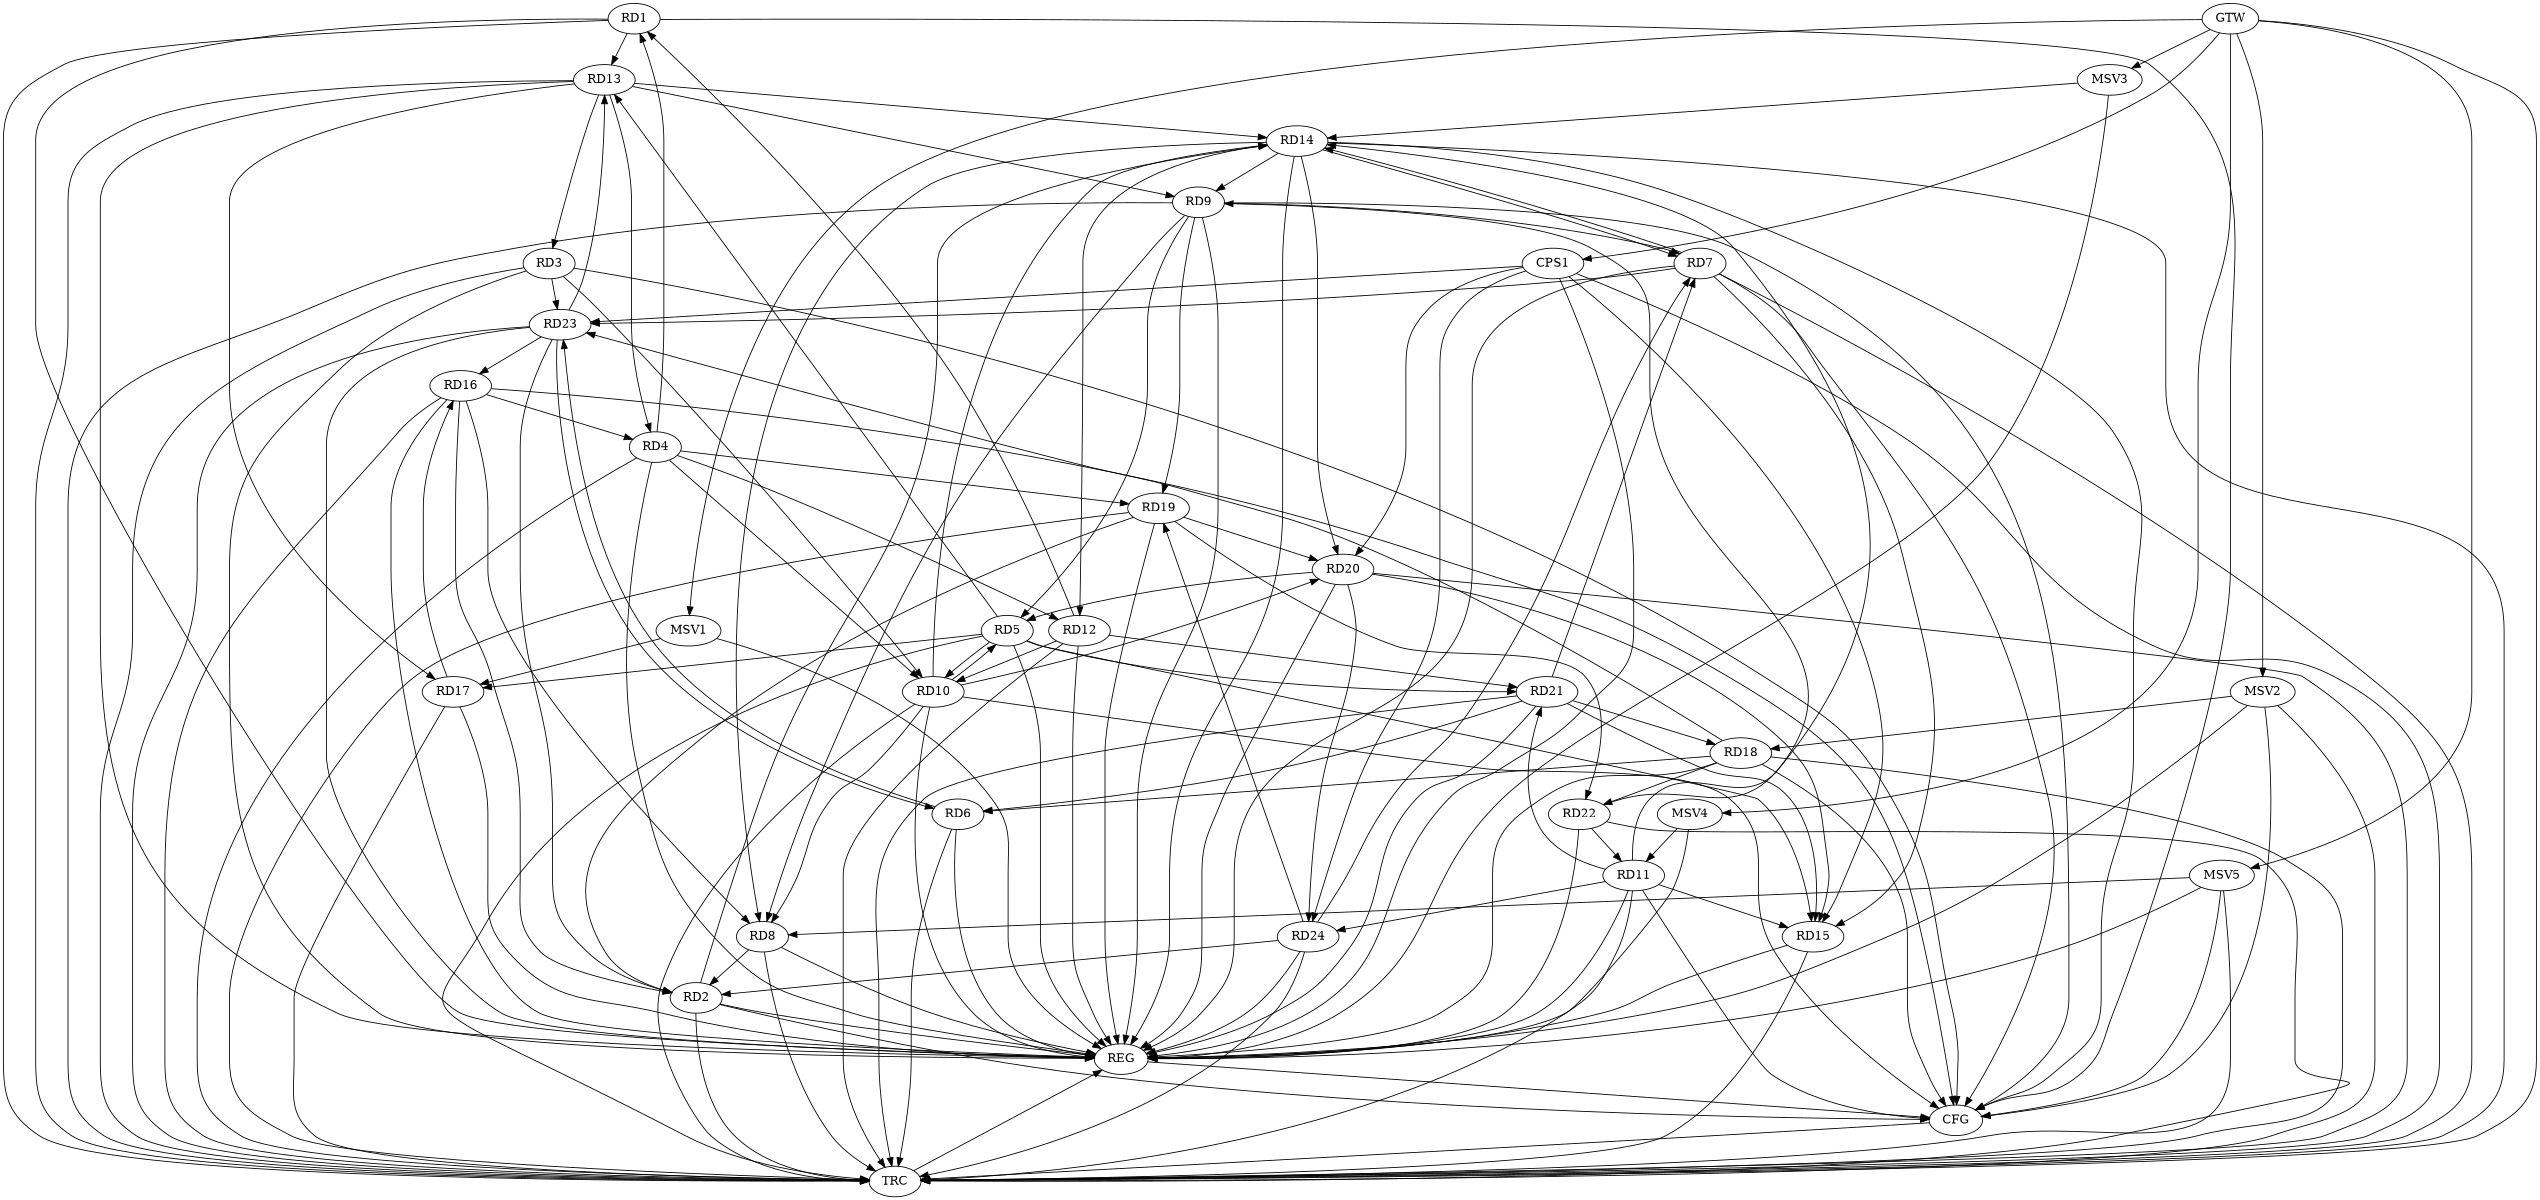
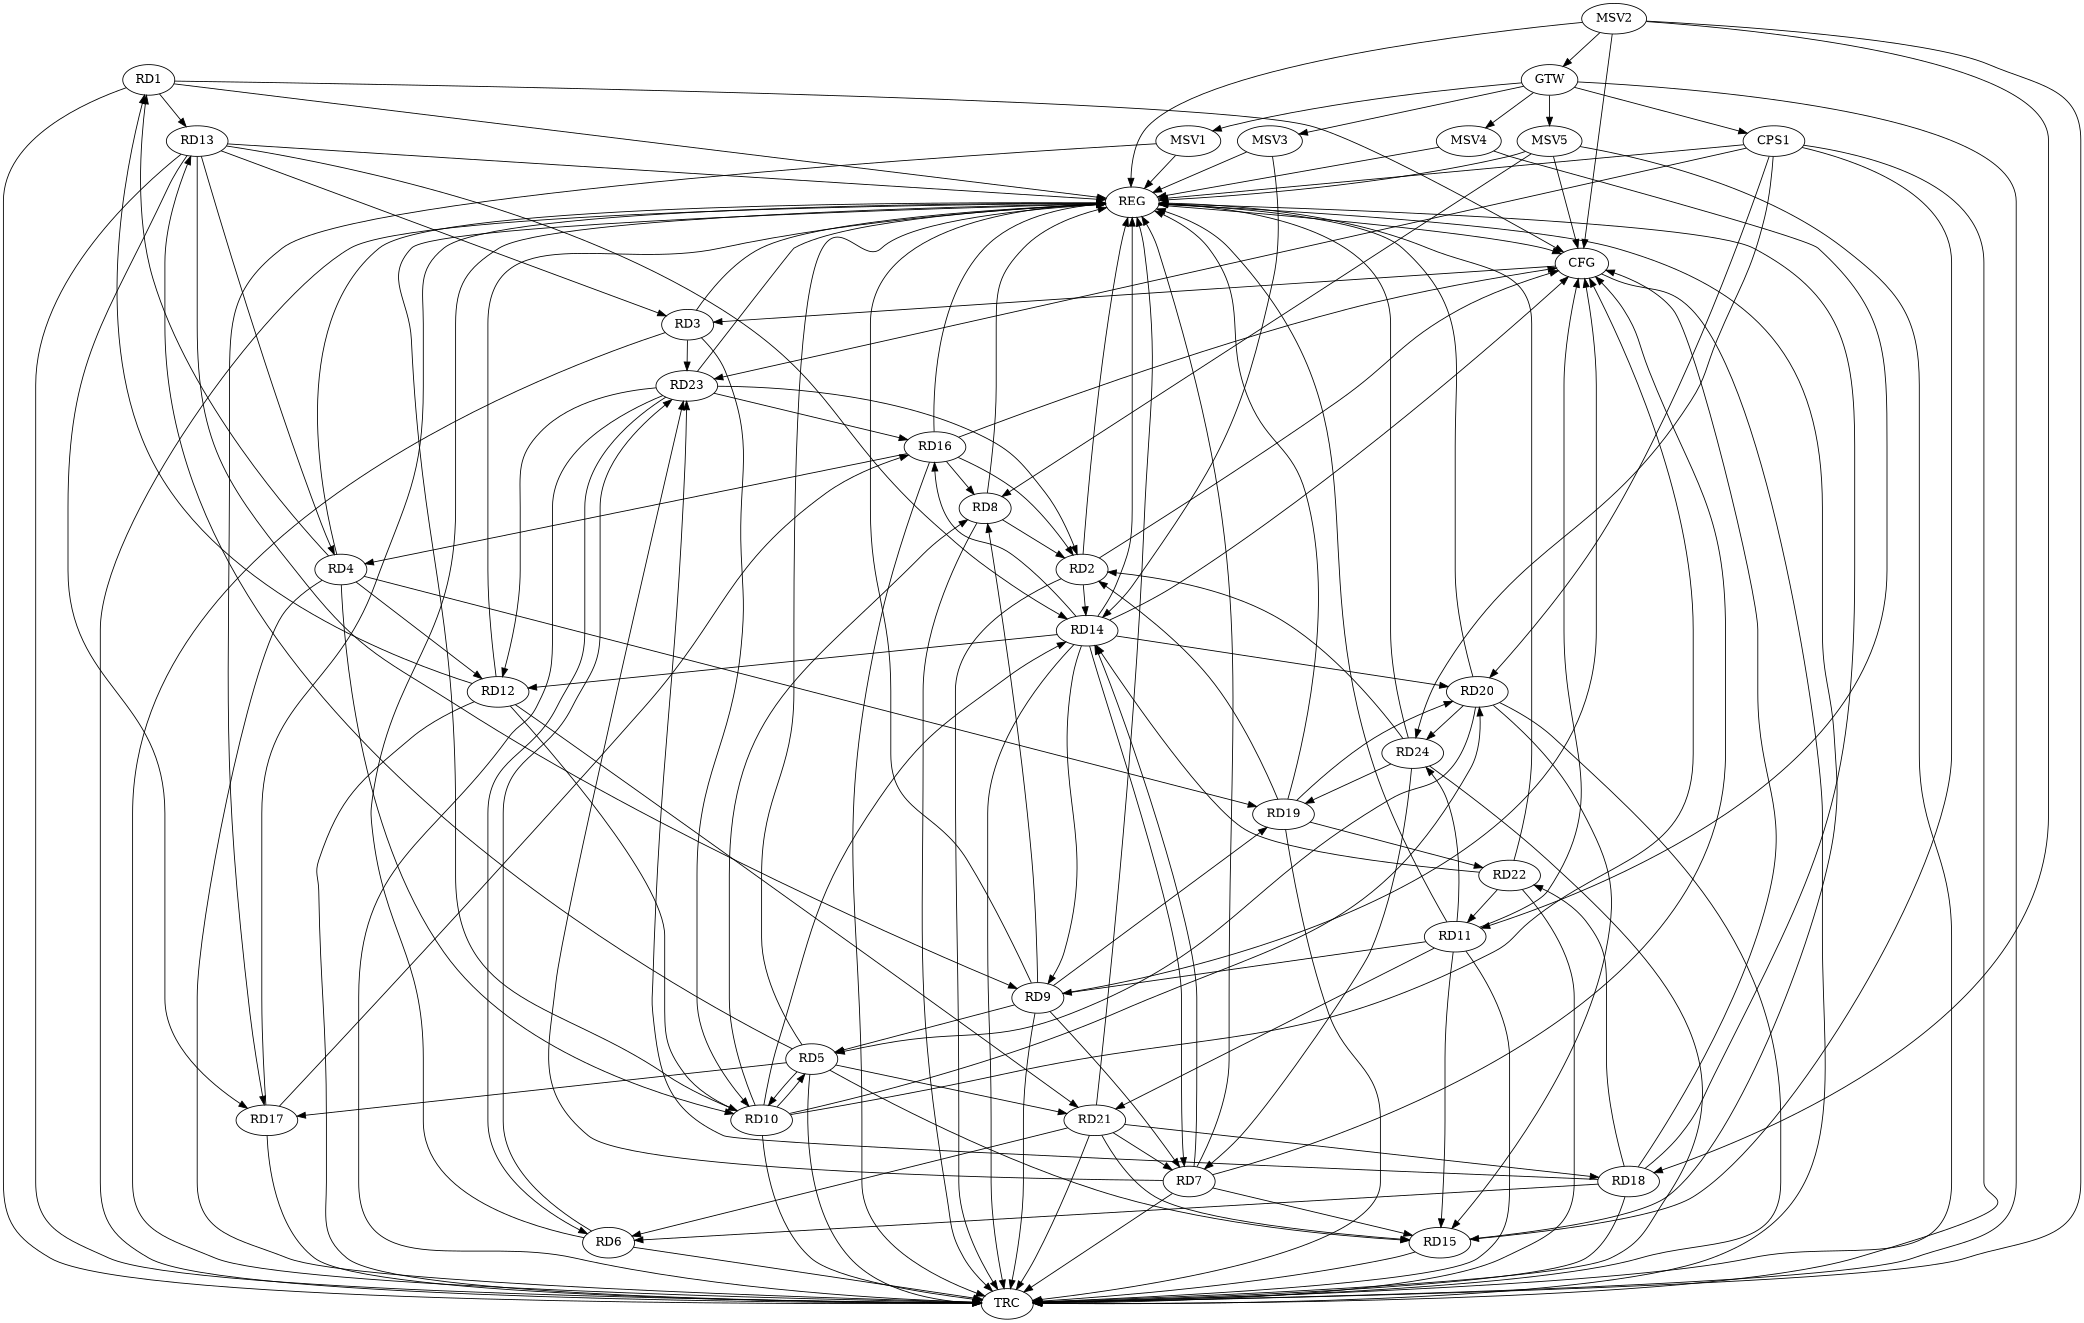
edge "RD23" -> "RD13": now "RD23" -> "RD12"
edge "GTW" -> "MSV2": reversed
edge "RD14" -> "RD8": now "RD14" -> "RD16"
edge "RD3" -> "CFG": reversed
